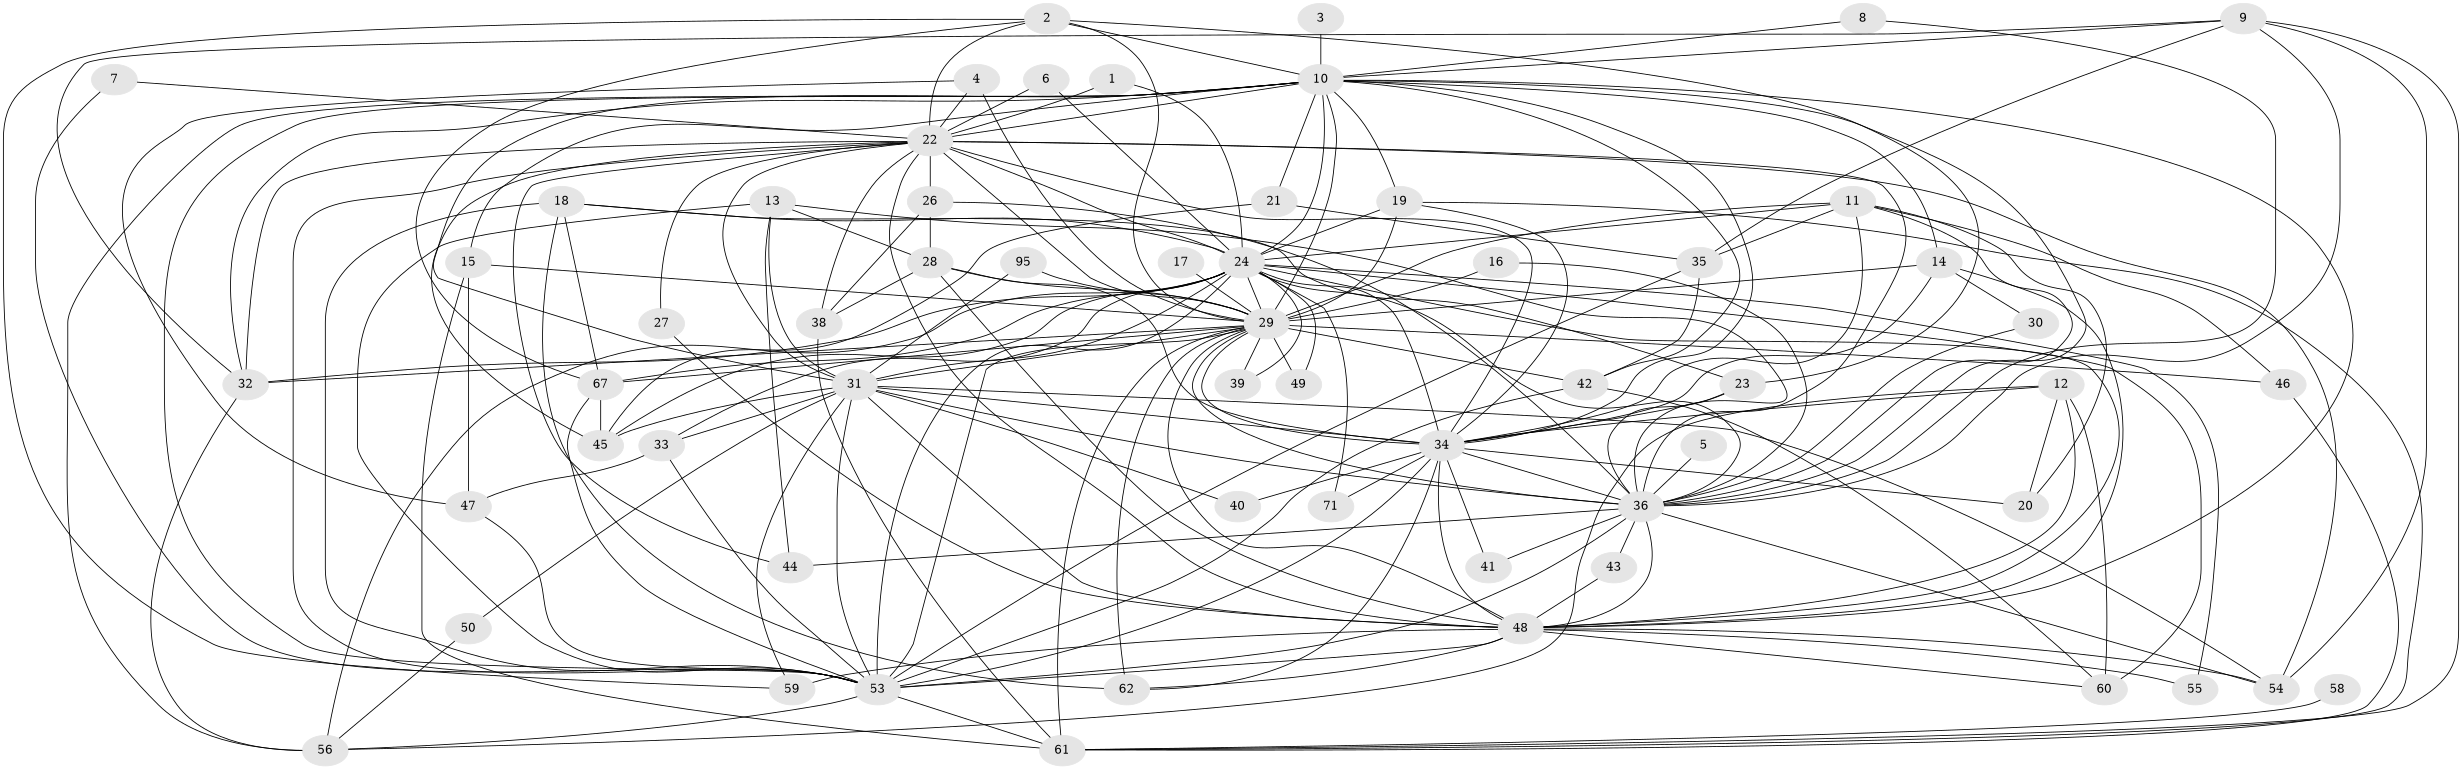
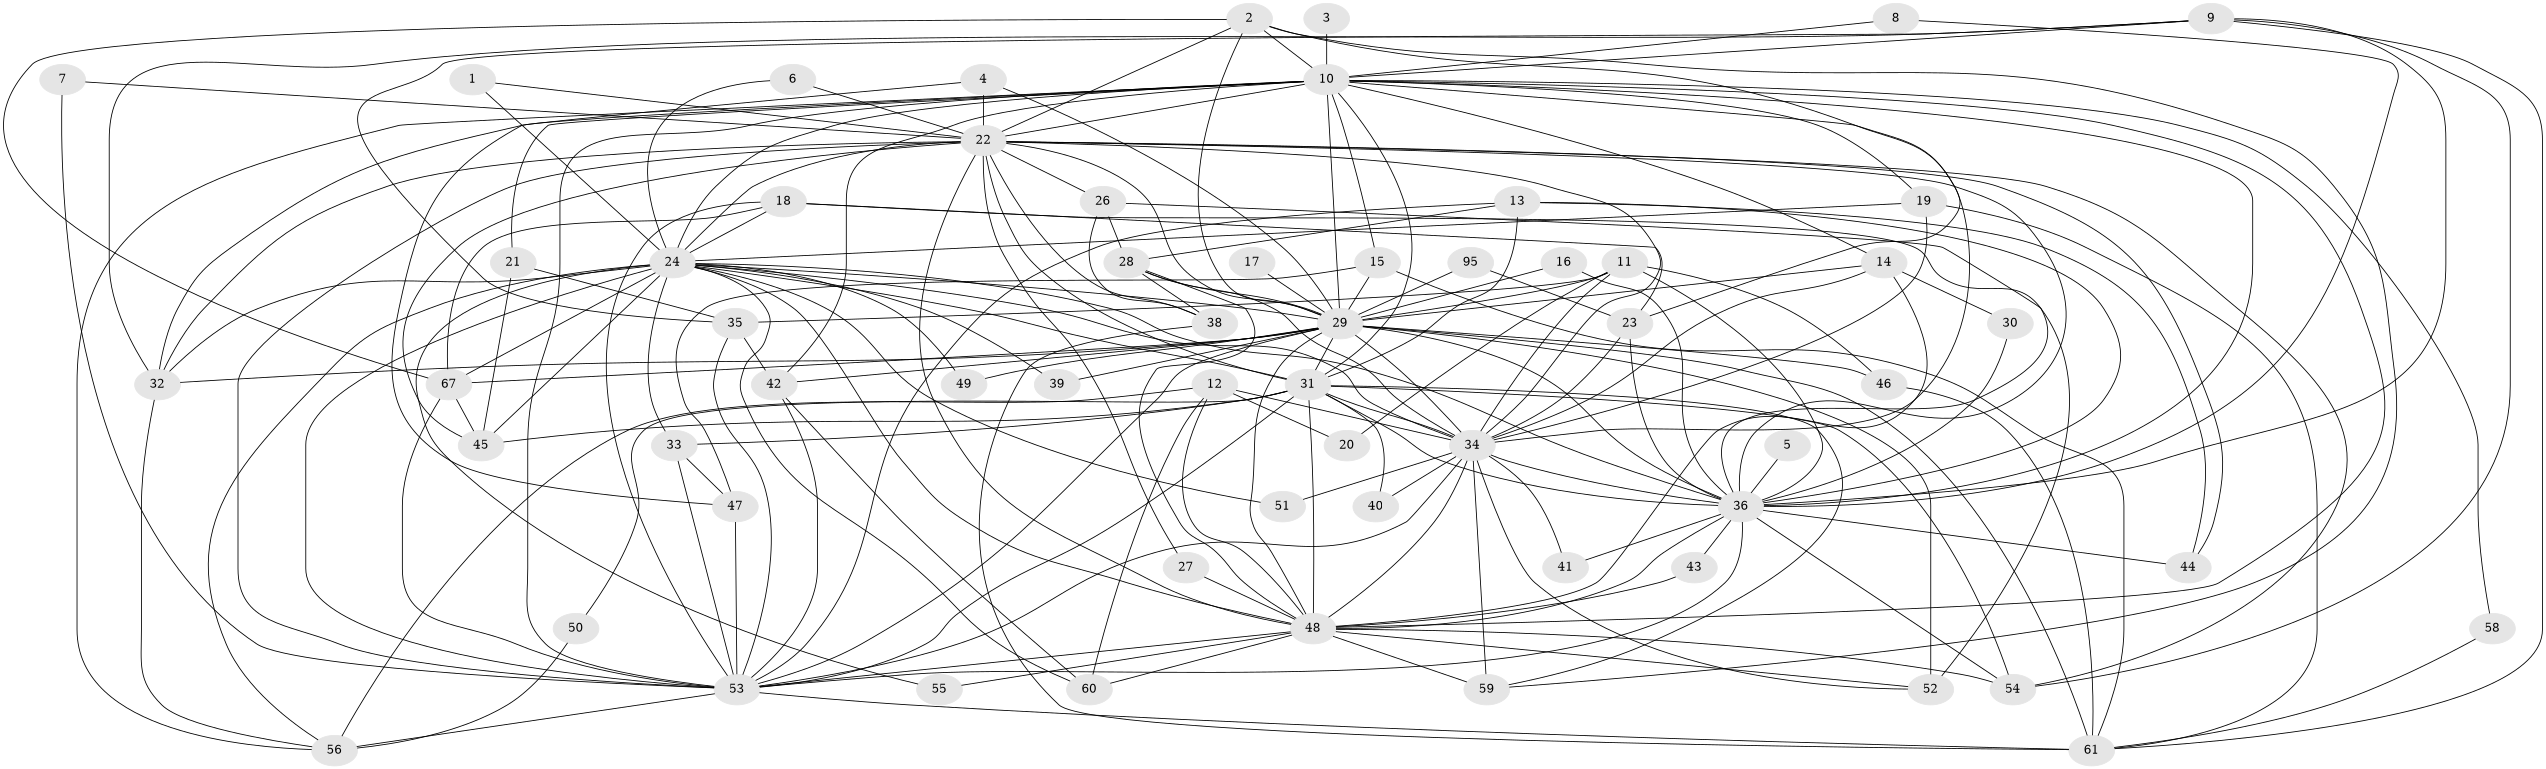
edge "10" -- "58": added
edge "11" -- "24": removed
edge "19" -- "29": removed
edge "95" -- "31": now "95" -- "23"
edge "34" -- "20": now "34" -- "59"
node "71": label "71" -> "51"
node "62": label "62" -> "52"
